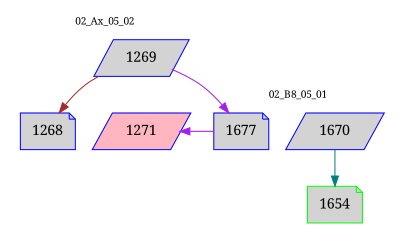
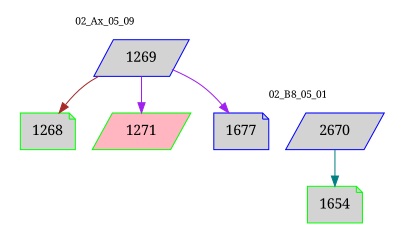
cluster "02_Ax_05_02": label "02_Ax_05_02" -> "02_Ax_05_09"
node "1268": color blue -> green
node "1271": color blue -> green
edge "1677" -> "1271": now "1269" -> "1271"
node "1670": label "1670" -> "2670"
